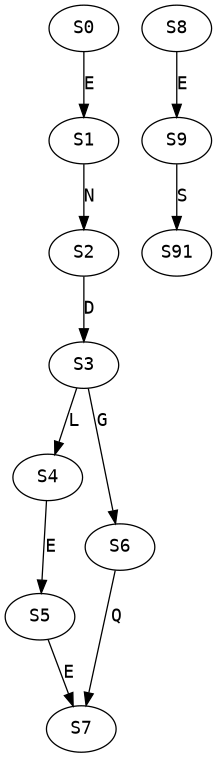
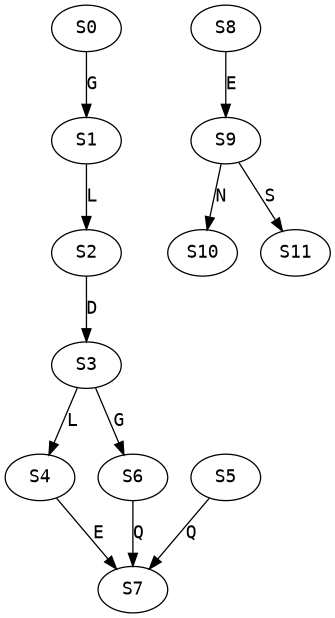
edge "S0" -> "S1": label "E" -> "G"
edge "S1" -> "S2": label "N" -> "L"
node "S91": label "S91" -> "S11"
node "S10": added
edge "S4" -> "S5": now "S4" -> "S7"
edge "S5" -> "S7": label "E" -> "Q"
